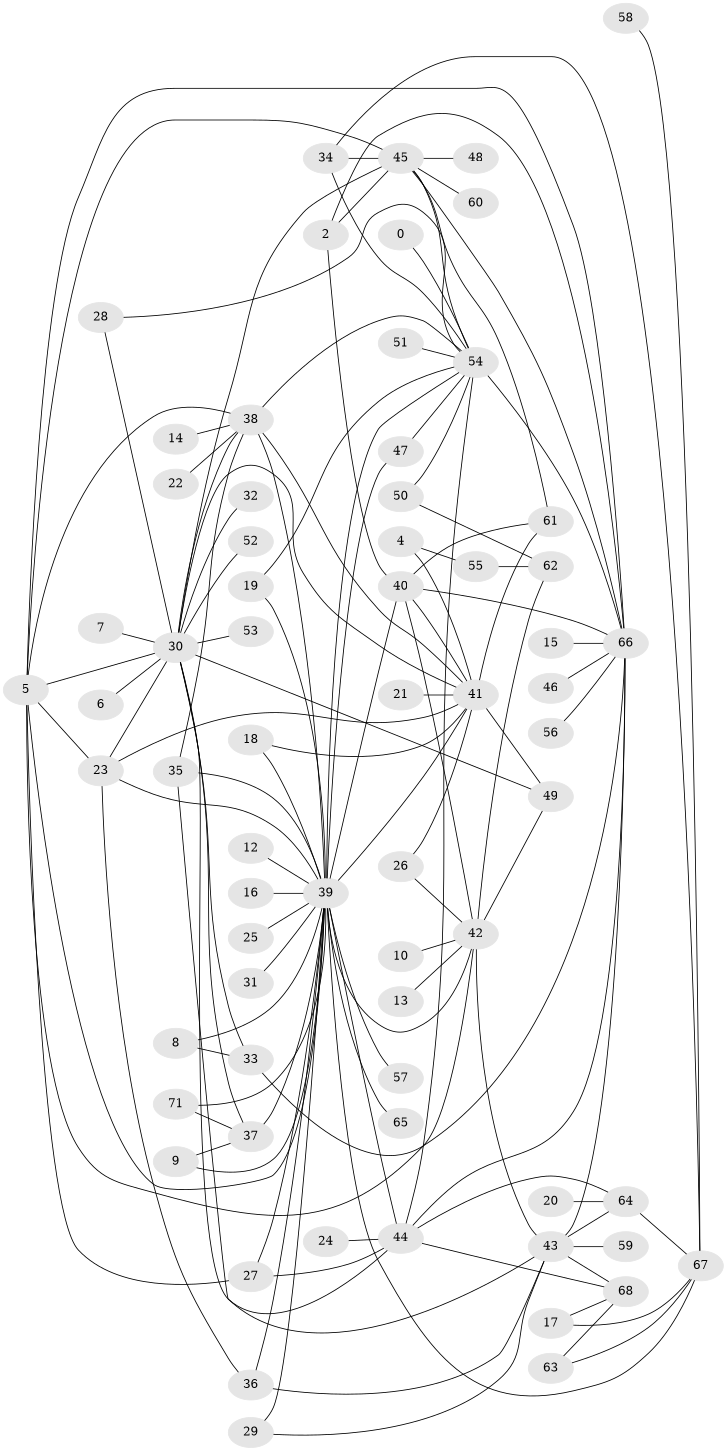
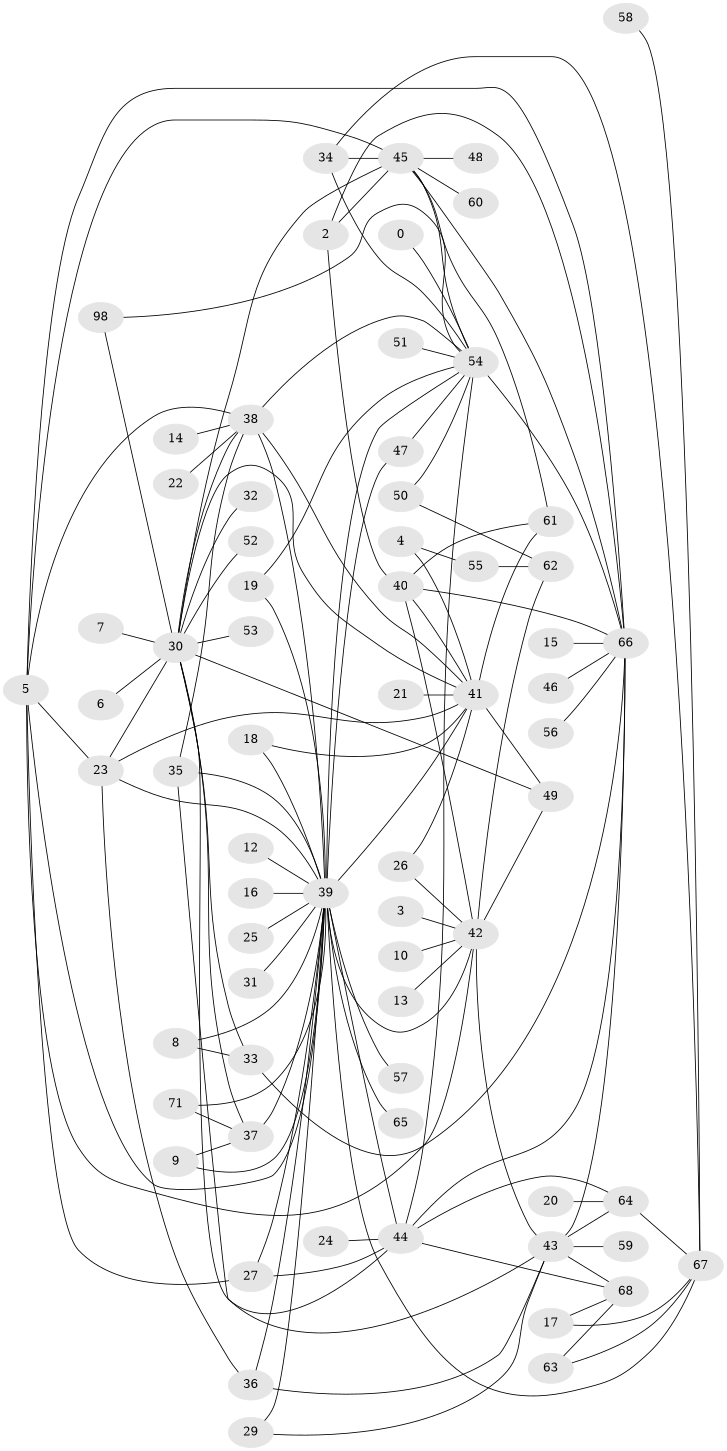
node "28": label "28" -> "98"
edge "30" -- "5": removed
edge "40" -- "39": removed
node "3": added
